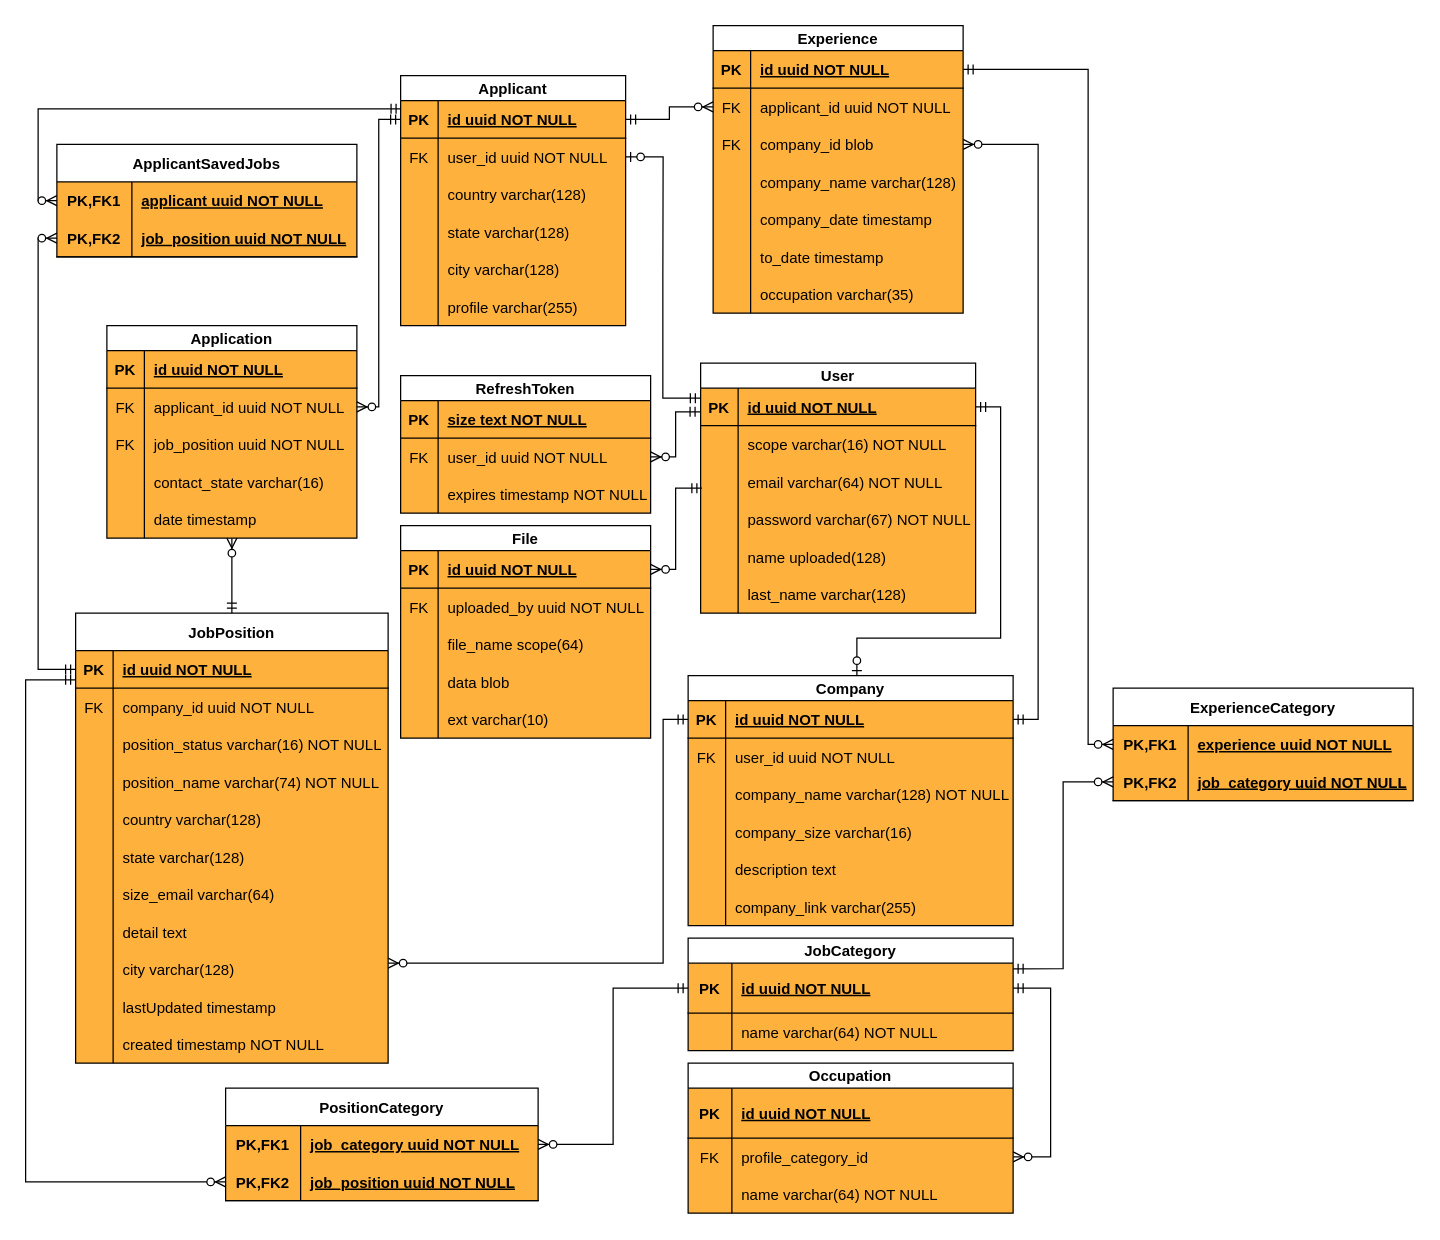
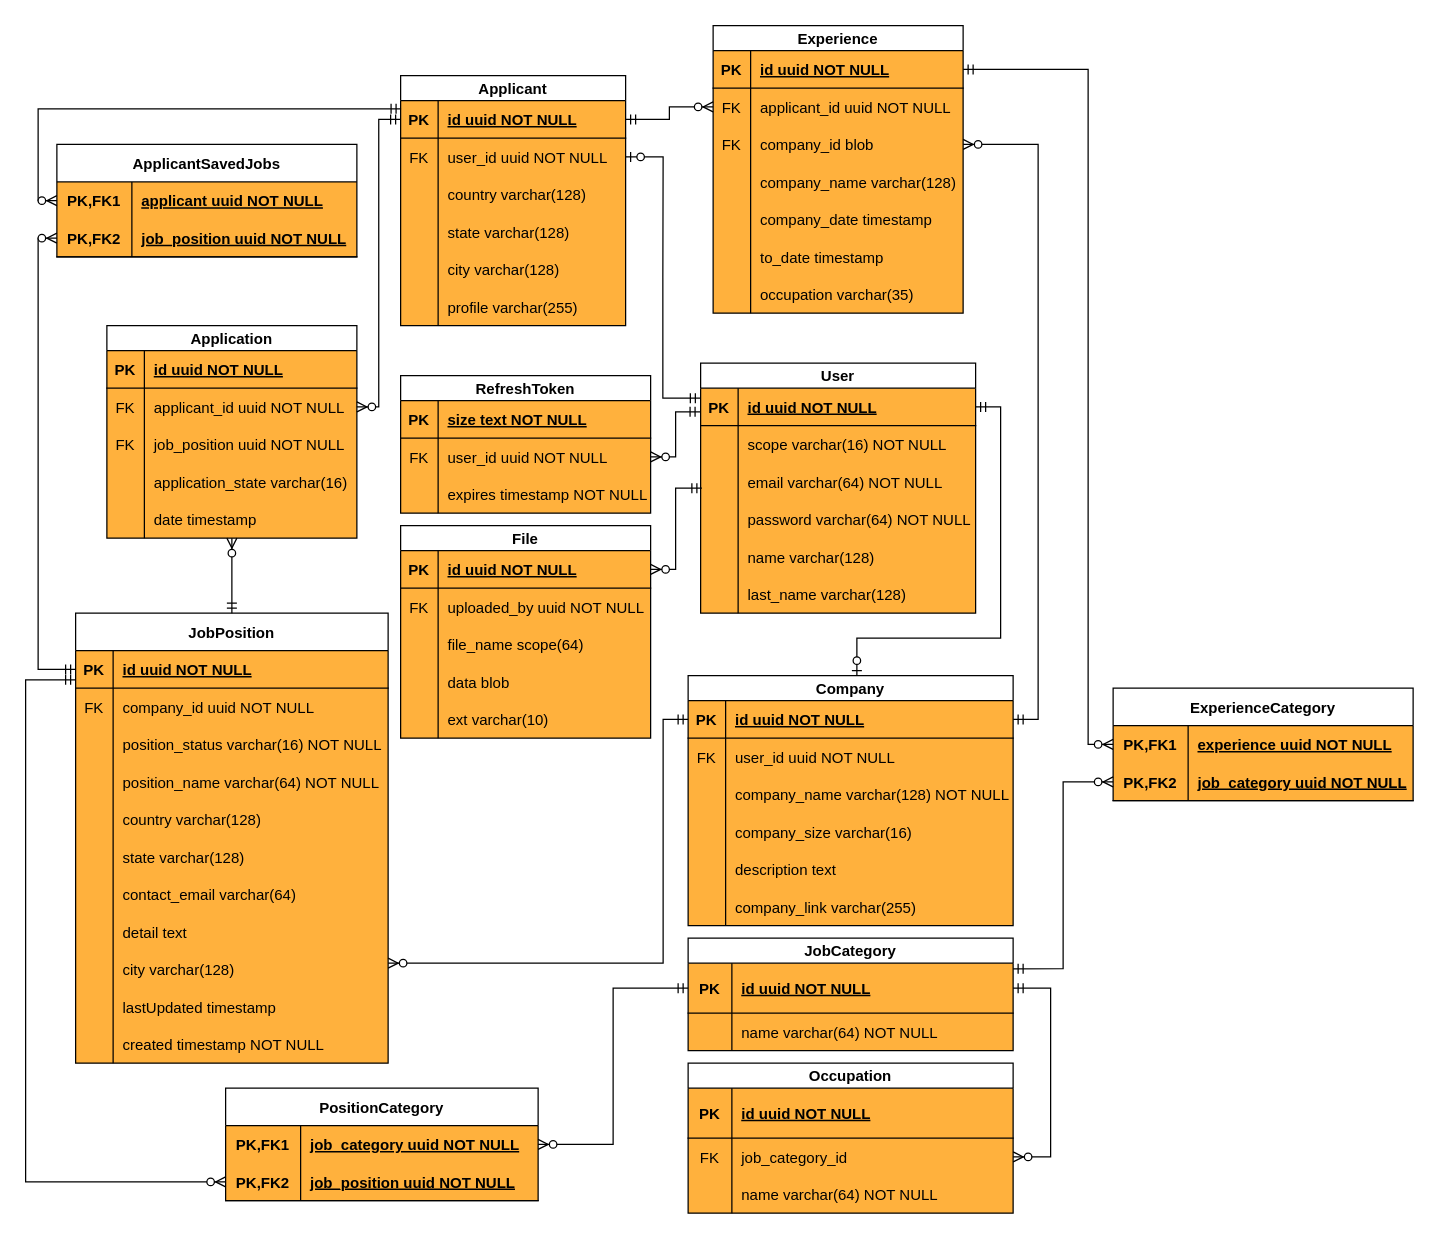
node "contact_state varchar(16)": label "contact_state varchar(16)" -> "application_state varchar(16)"
node "password varchar(67) NOT NULL": label "password varchar(67) NOT NULL" -> "password varchar(64) NOT NULL"
node "name uploaded(128)": label "name uploaded(128)" -> "name varchar(128)"
node "position_name varchar(74) NOT NULL": label "position_name varchar(74) NOT NULL" -> "position_name varchar(64) NOT NULL"
node "size_email varchar(64)": label "size_email varchar(64)" -> "contact_email varchar(64)"
node "profile_category_id": label "profile_category_id" -> "job_category_id"
